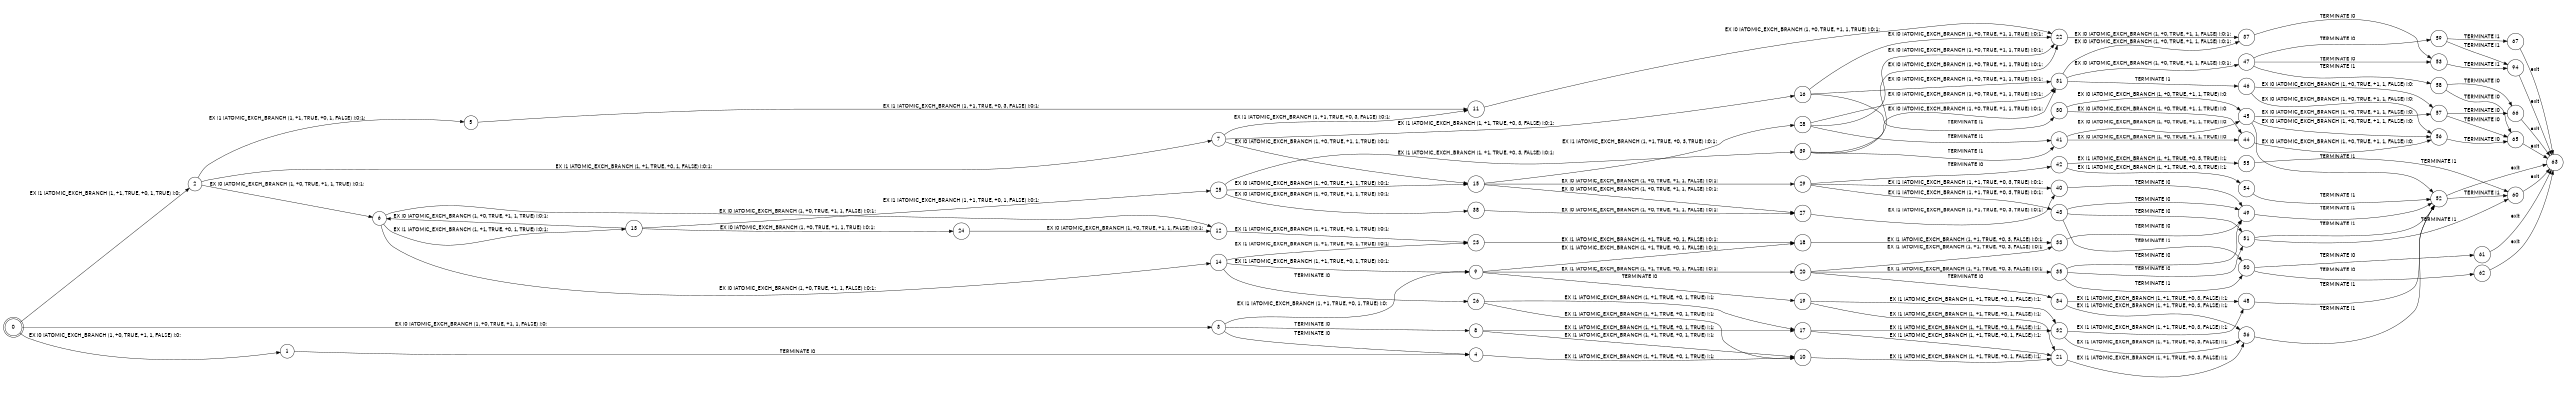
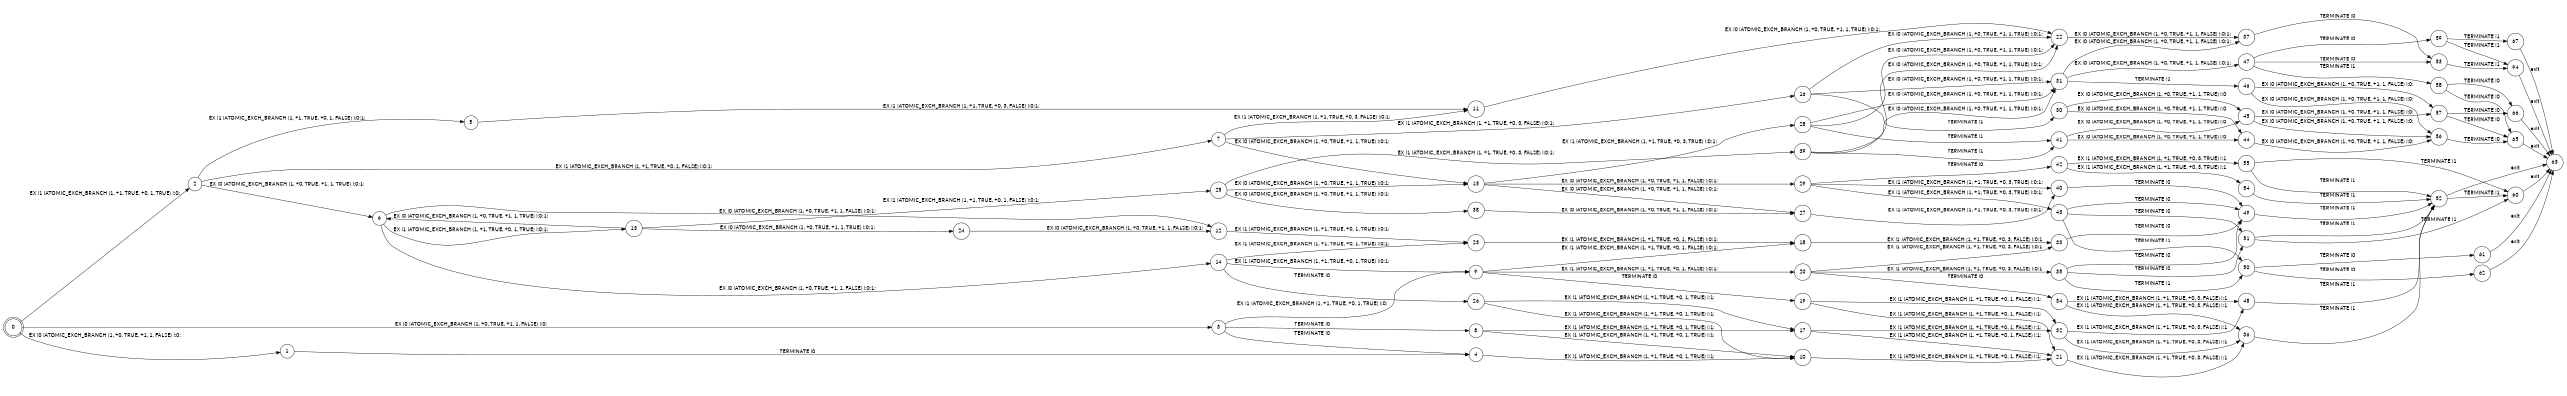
edge "45" -> "52": now "55" -> "52"
